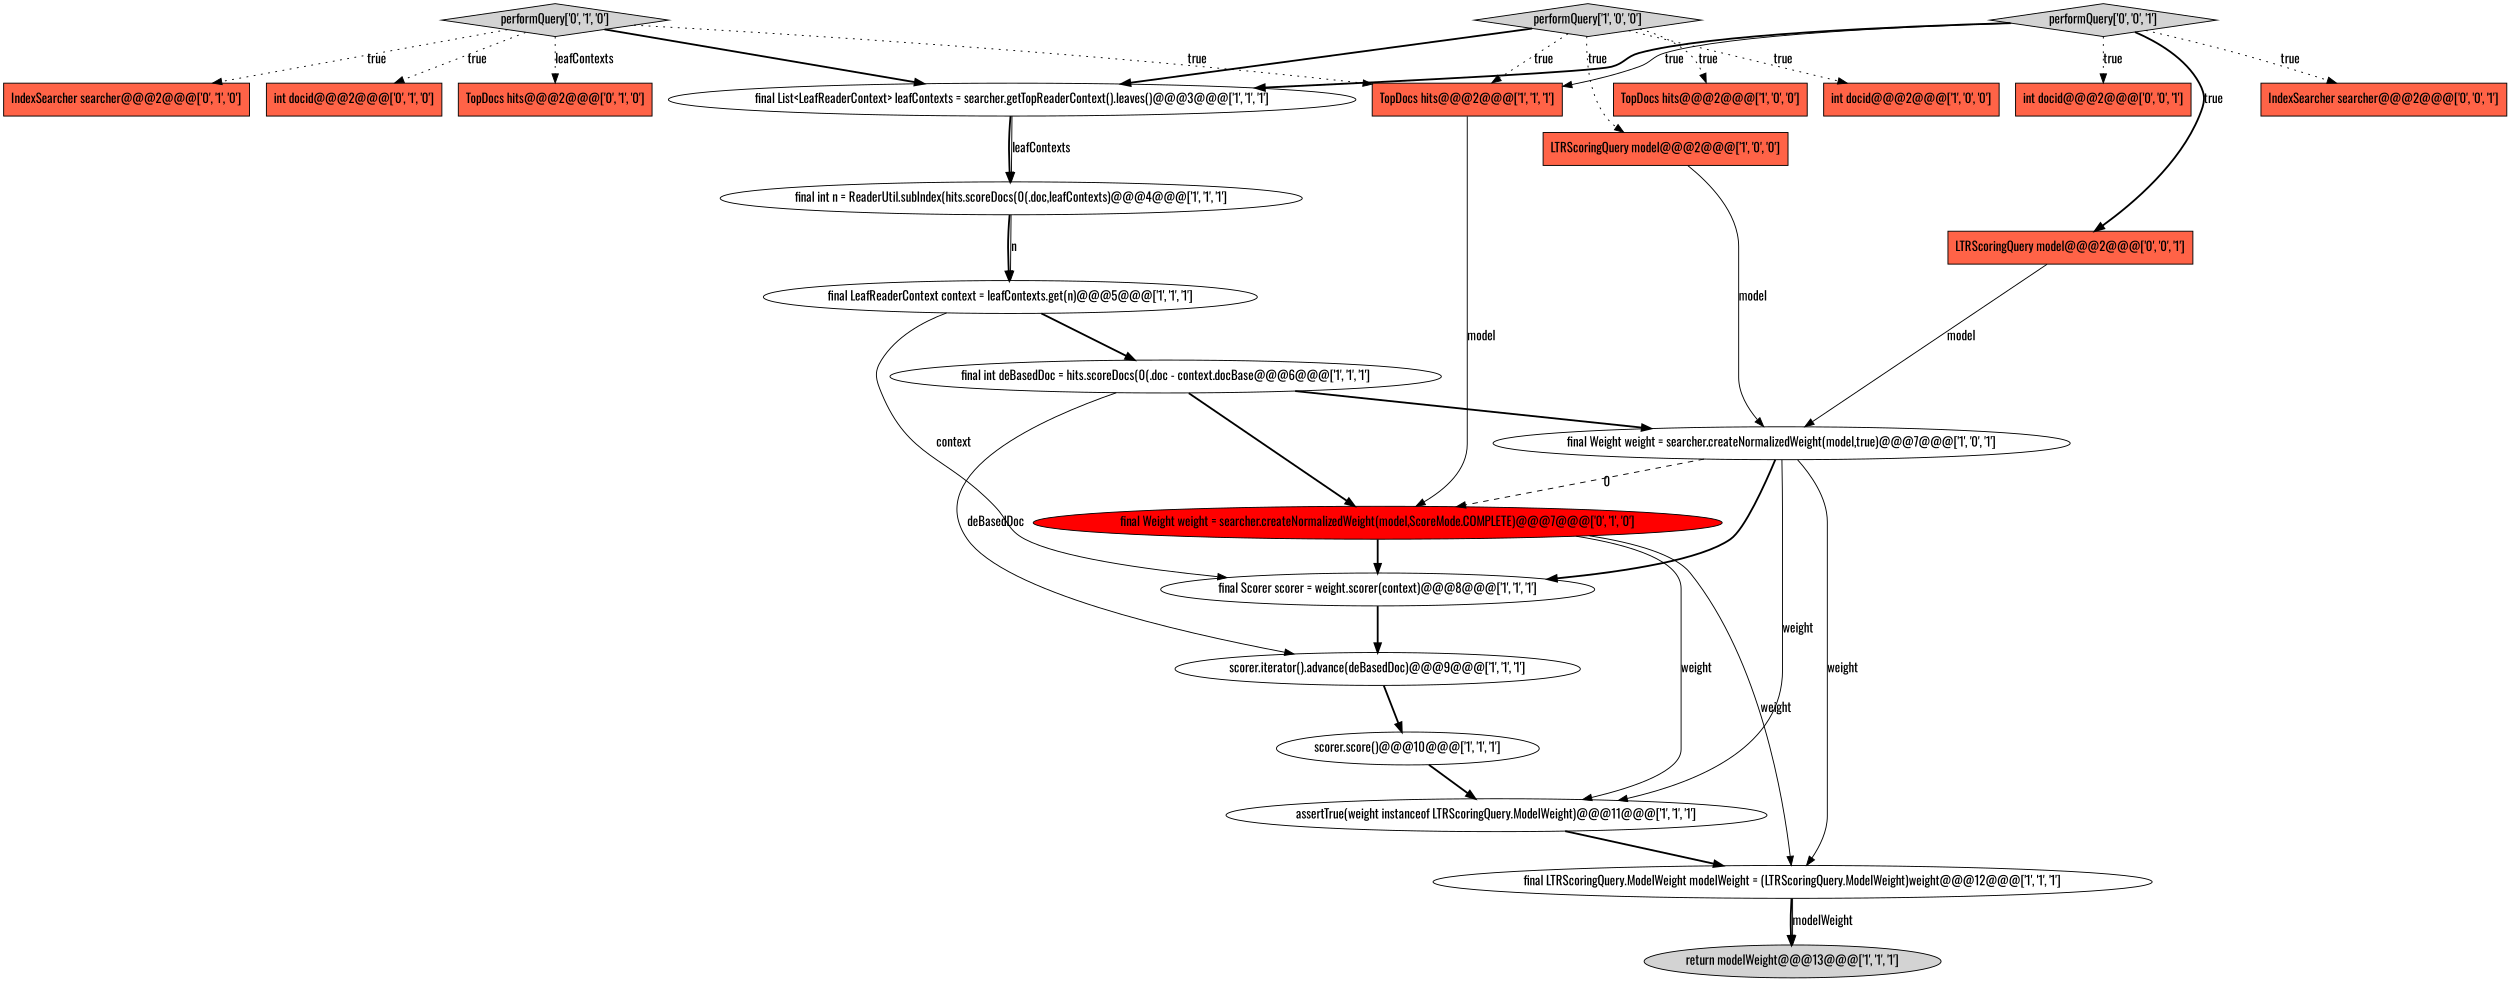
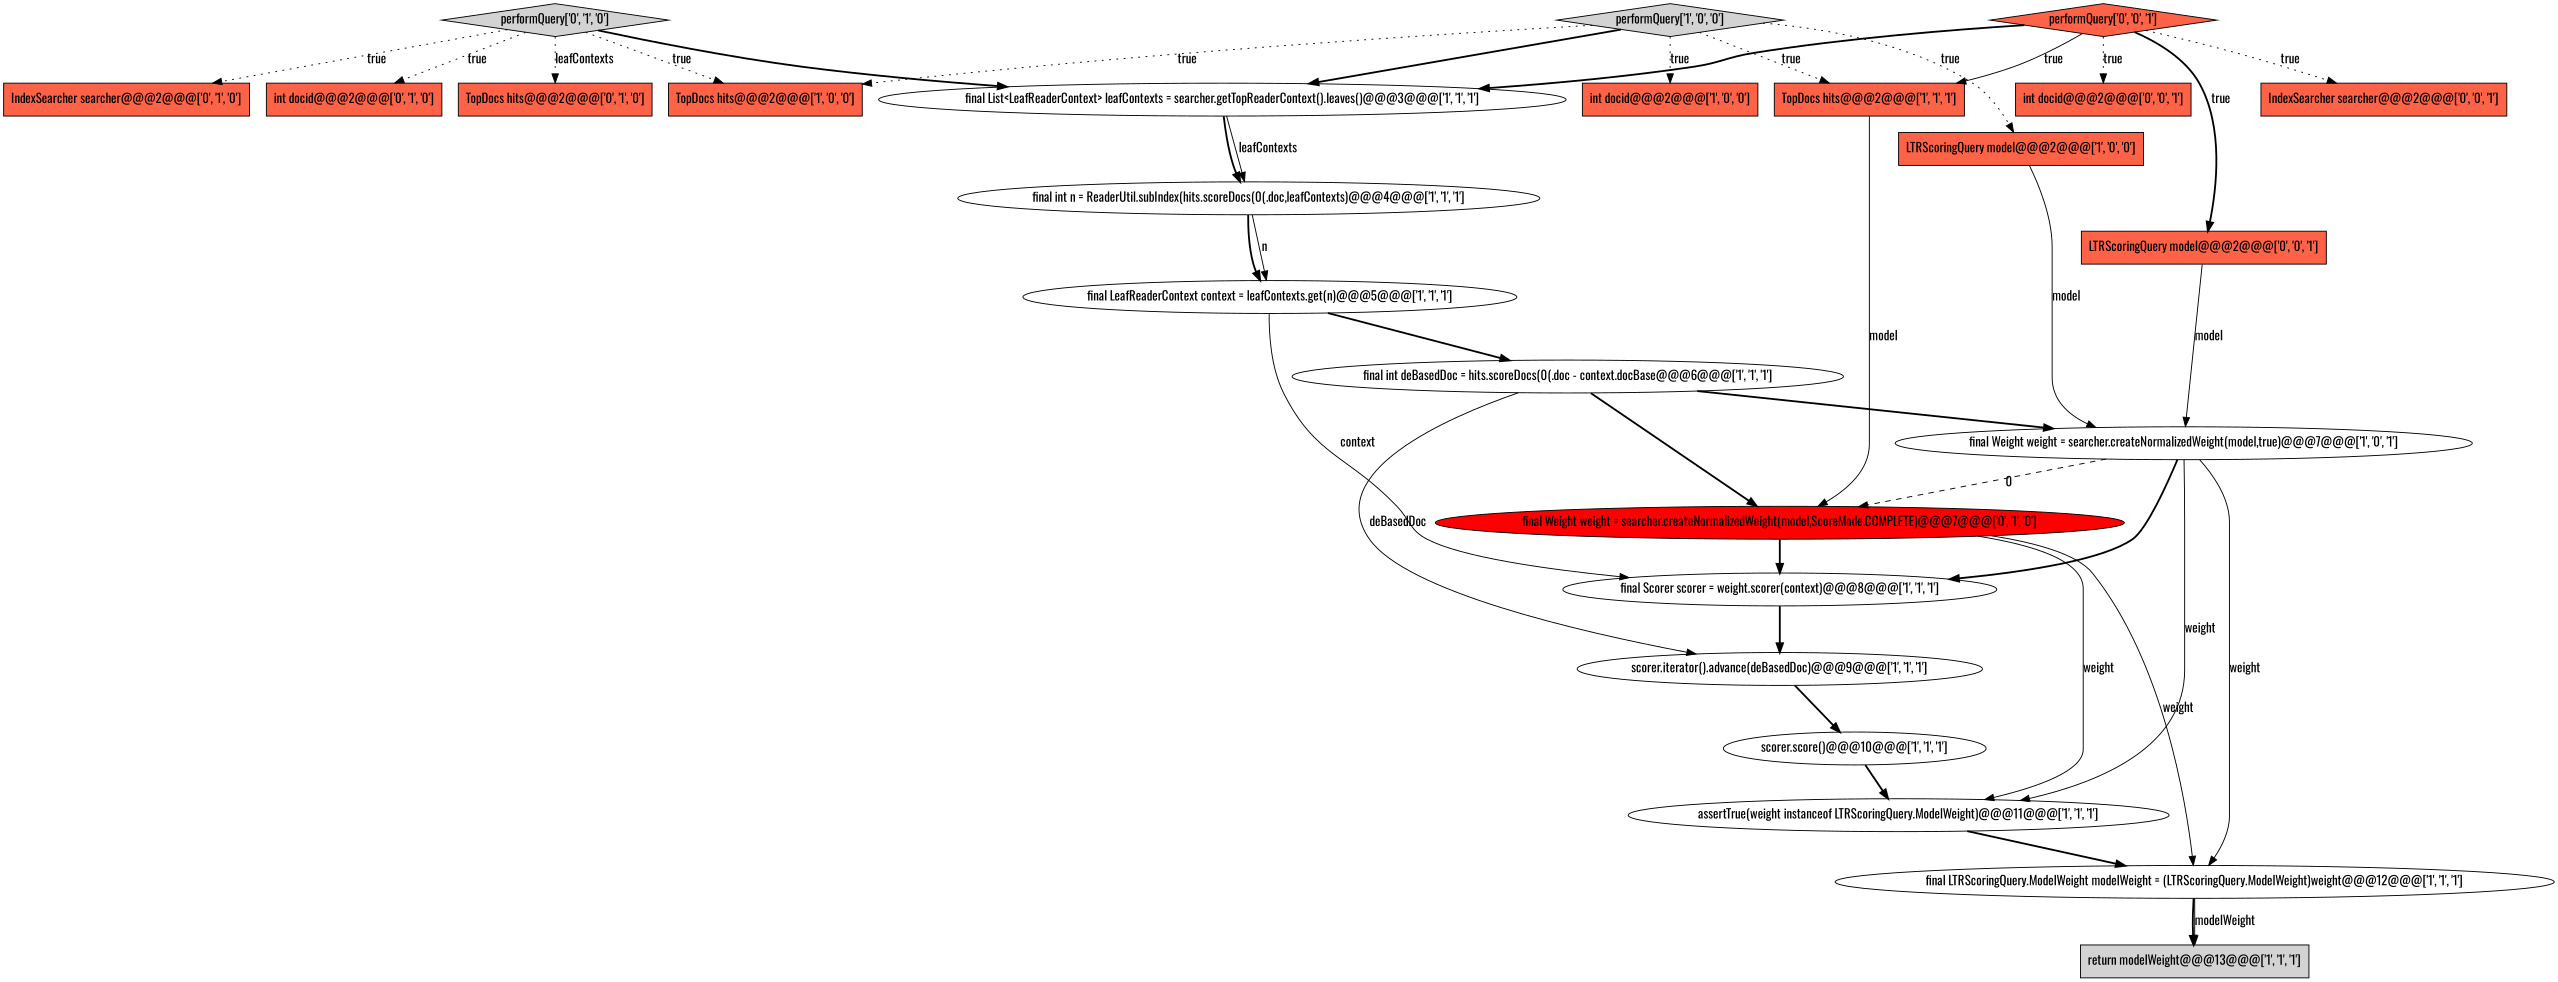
node "performQuery['0', '0', '1']": fillcolor lightgray -> tomato
edge "performQuery['0', '1', '0']" -> "TopDocs hits@@@2@@@['1', '1', '1']": now "performQuery['0', '1', '0']" -> "TopDocs hits@@@2@@@['1', '0', '0']"
node "return modelWeight@@@13@@@['1', '1', '1']": shape ellipse -> box
